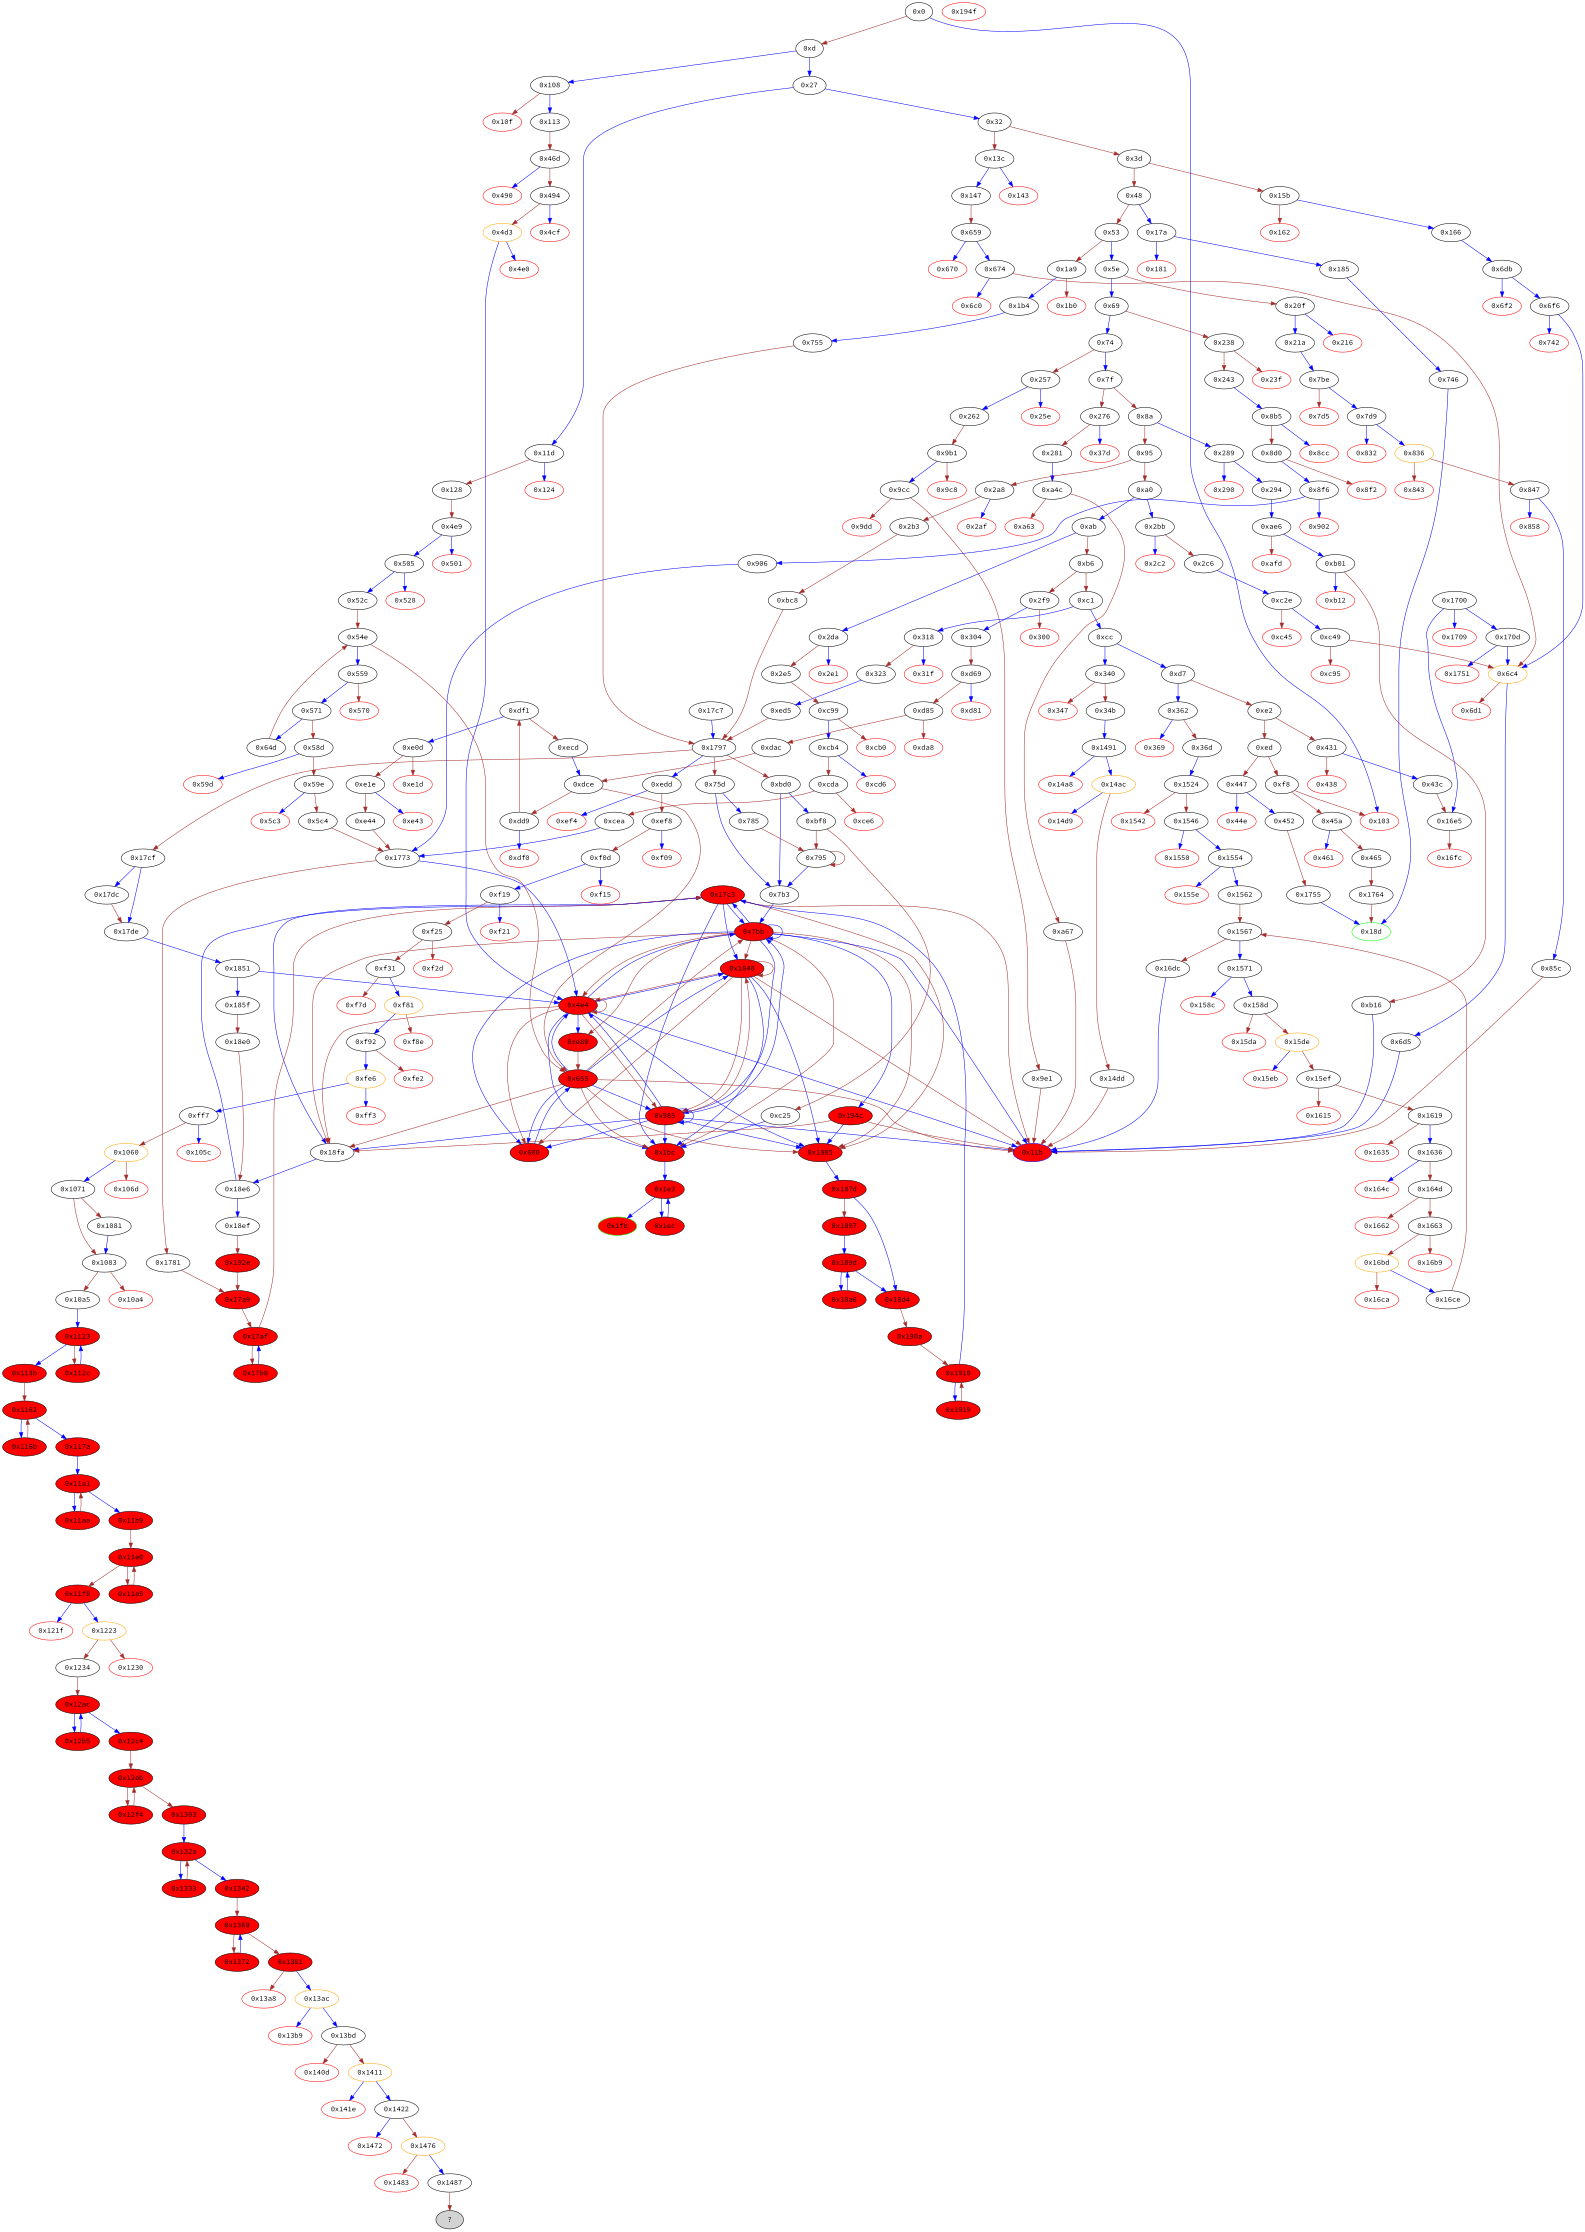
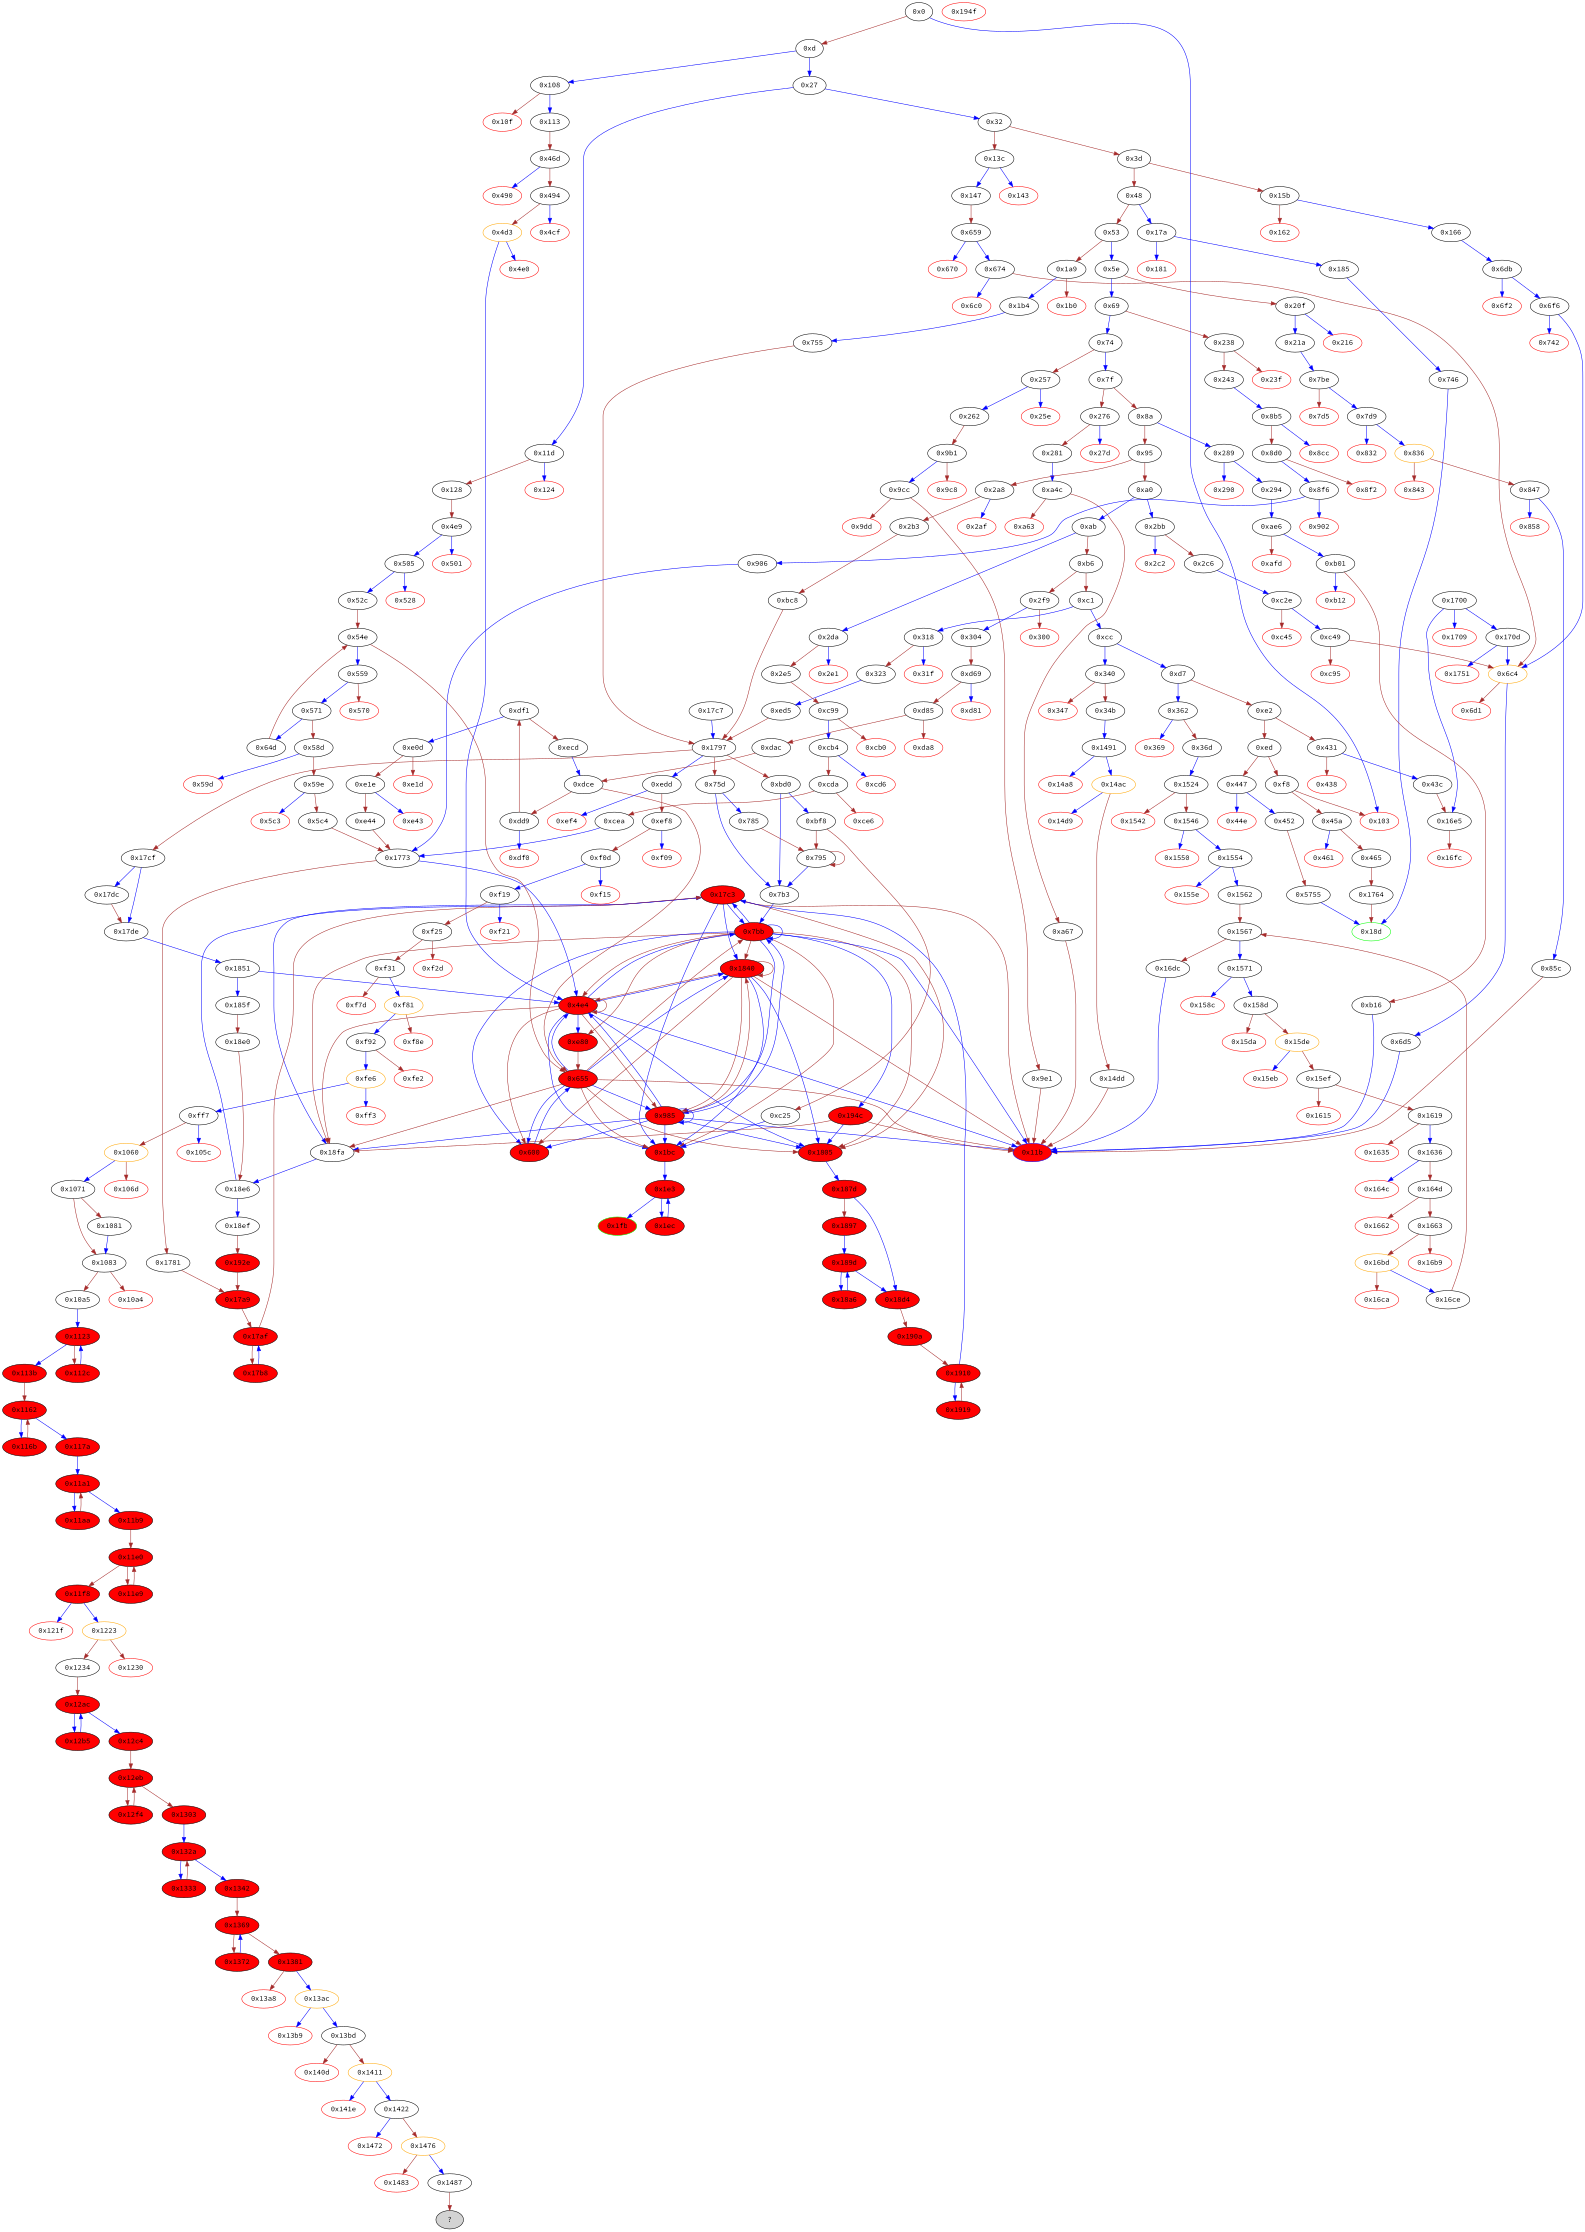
node "0x37d": label "0x37d" -> "0x27d"
node "0x1755": label "0x1755" -> "0x5755"
